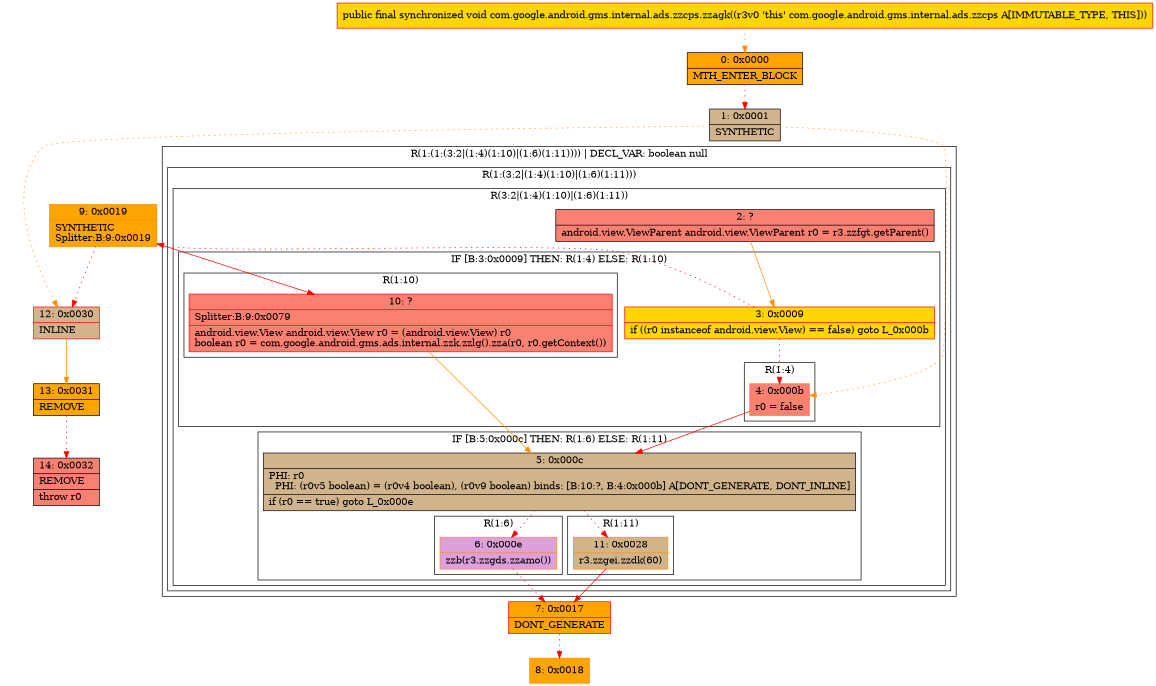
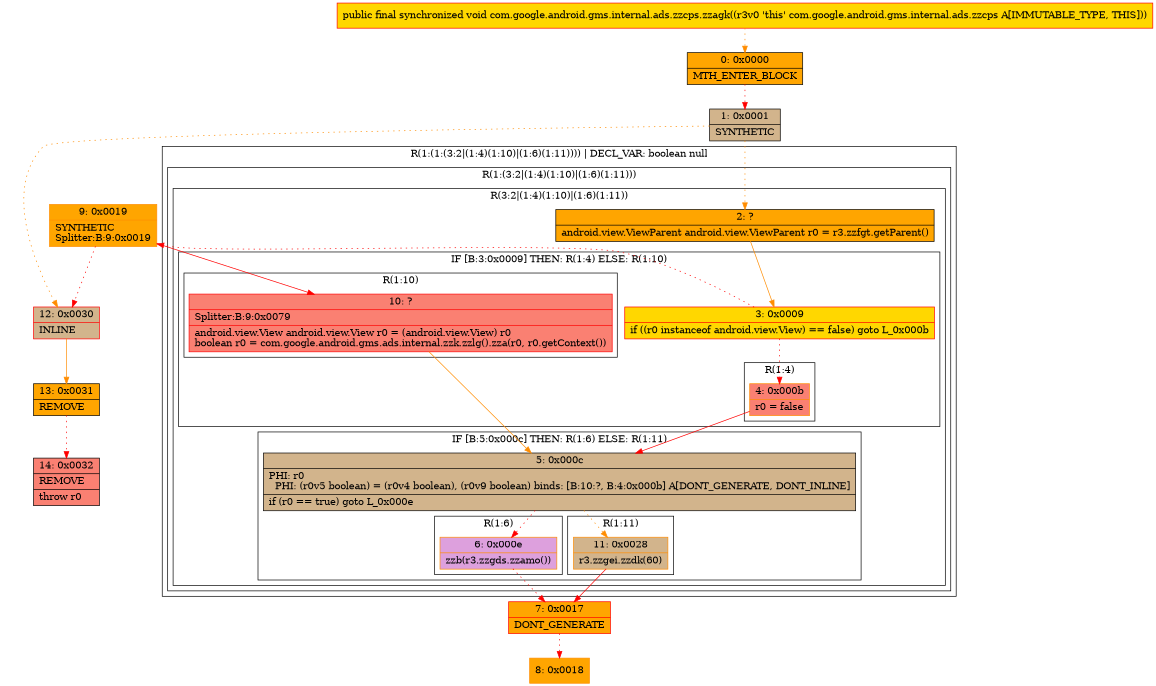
edge "1: 0x0001" -> "4: 0x000b": now "1: 0x0001" -> "2: ?"
node "2: ?": fillcolor salmon -> orange
edge "5: 0x000c" -> "11: 0x0028": color red -> darkorange
